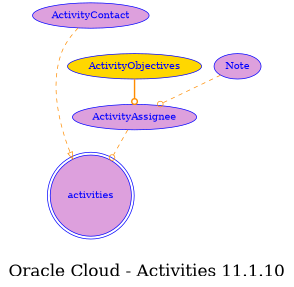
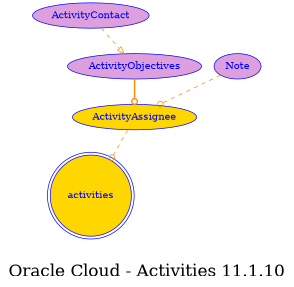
node "ActivityObjectives": fillcolor gold -> plum
edge "ActivityContact" -> "activities": now "ActivityContact" -> "ActivityObjectives"
node "ActivityAssignee": fillcolor plum -> gold
node "activities": fillcolor plum -> gold
